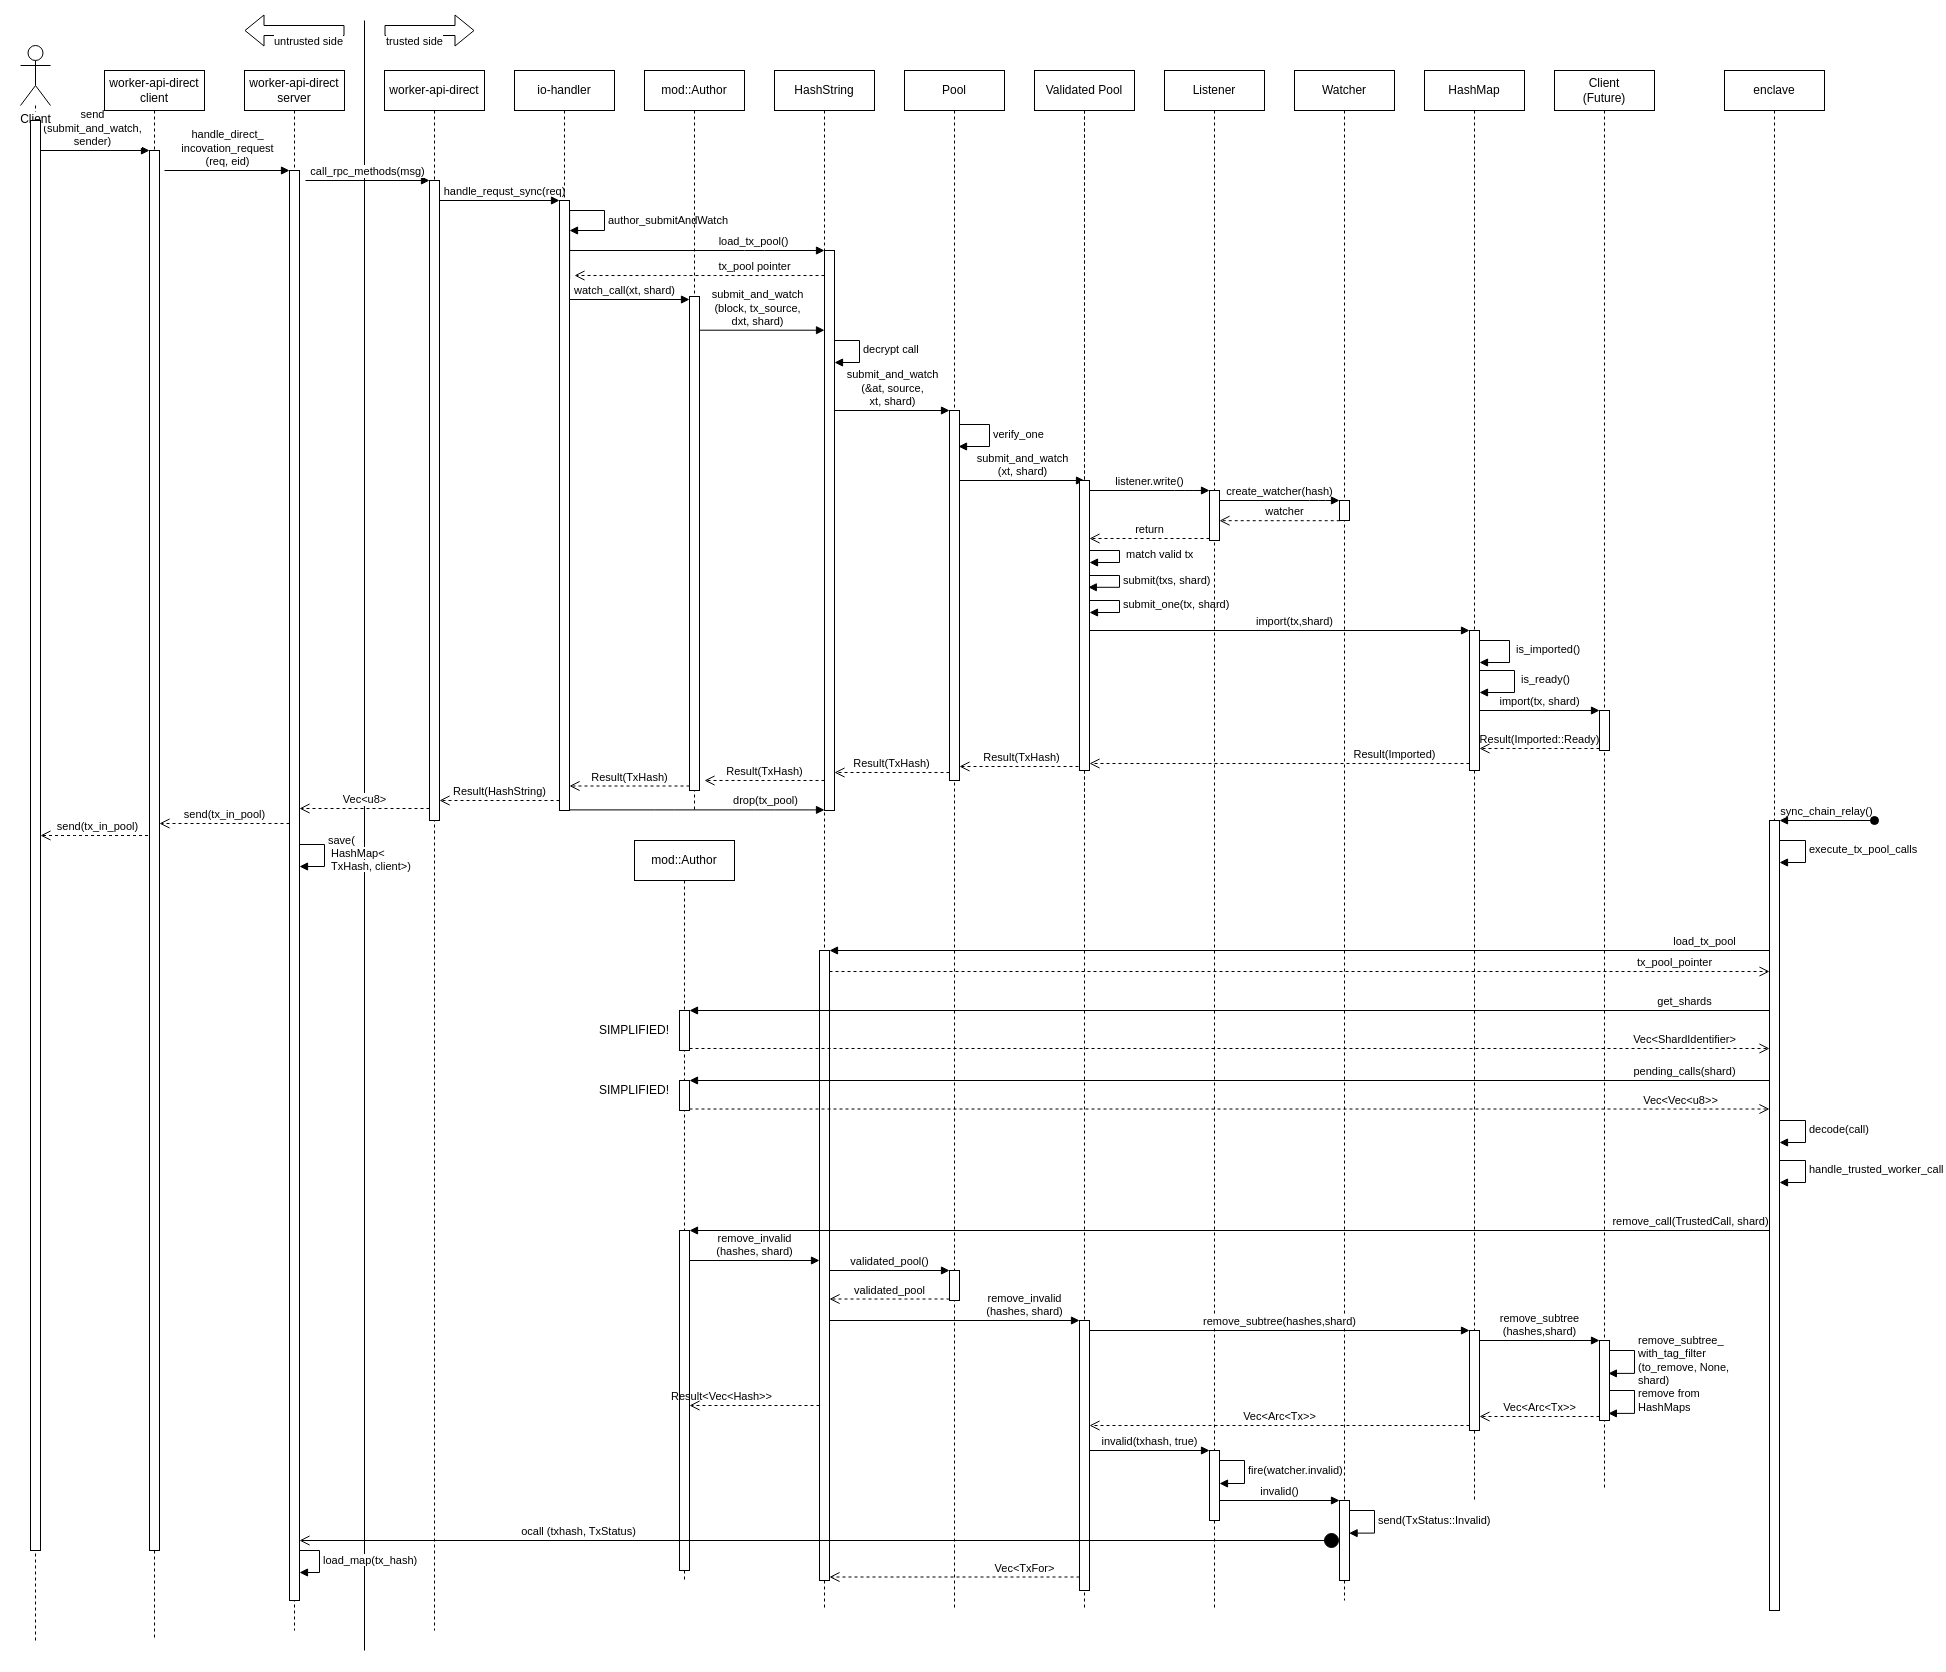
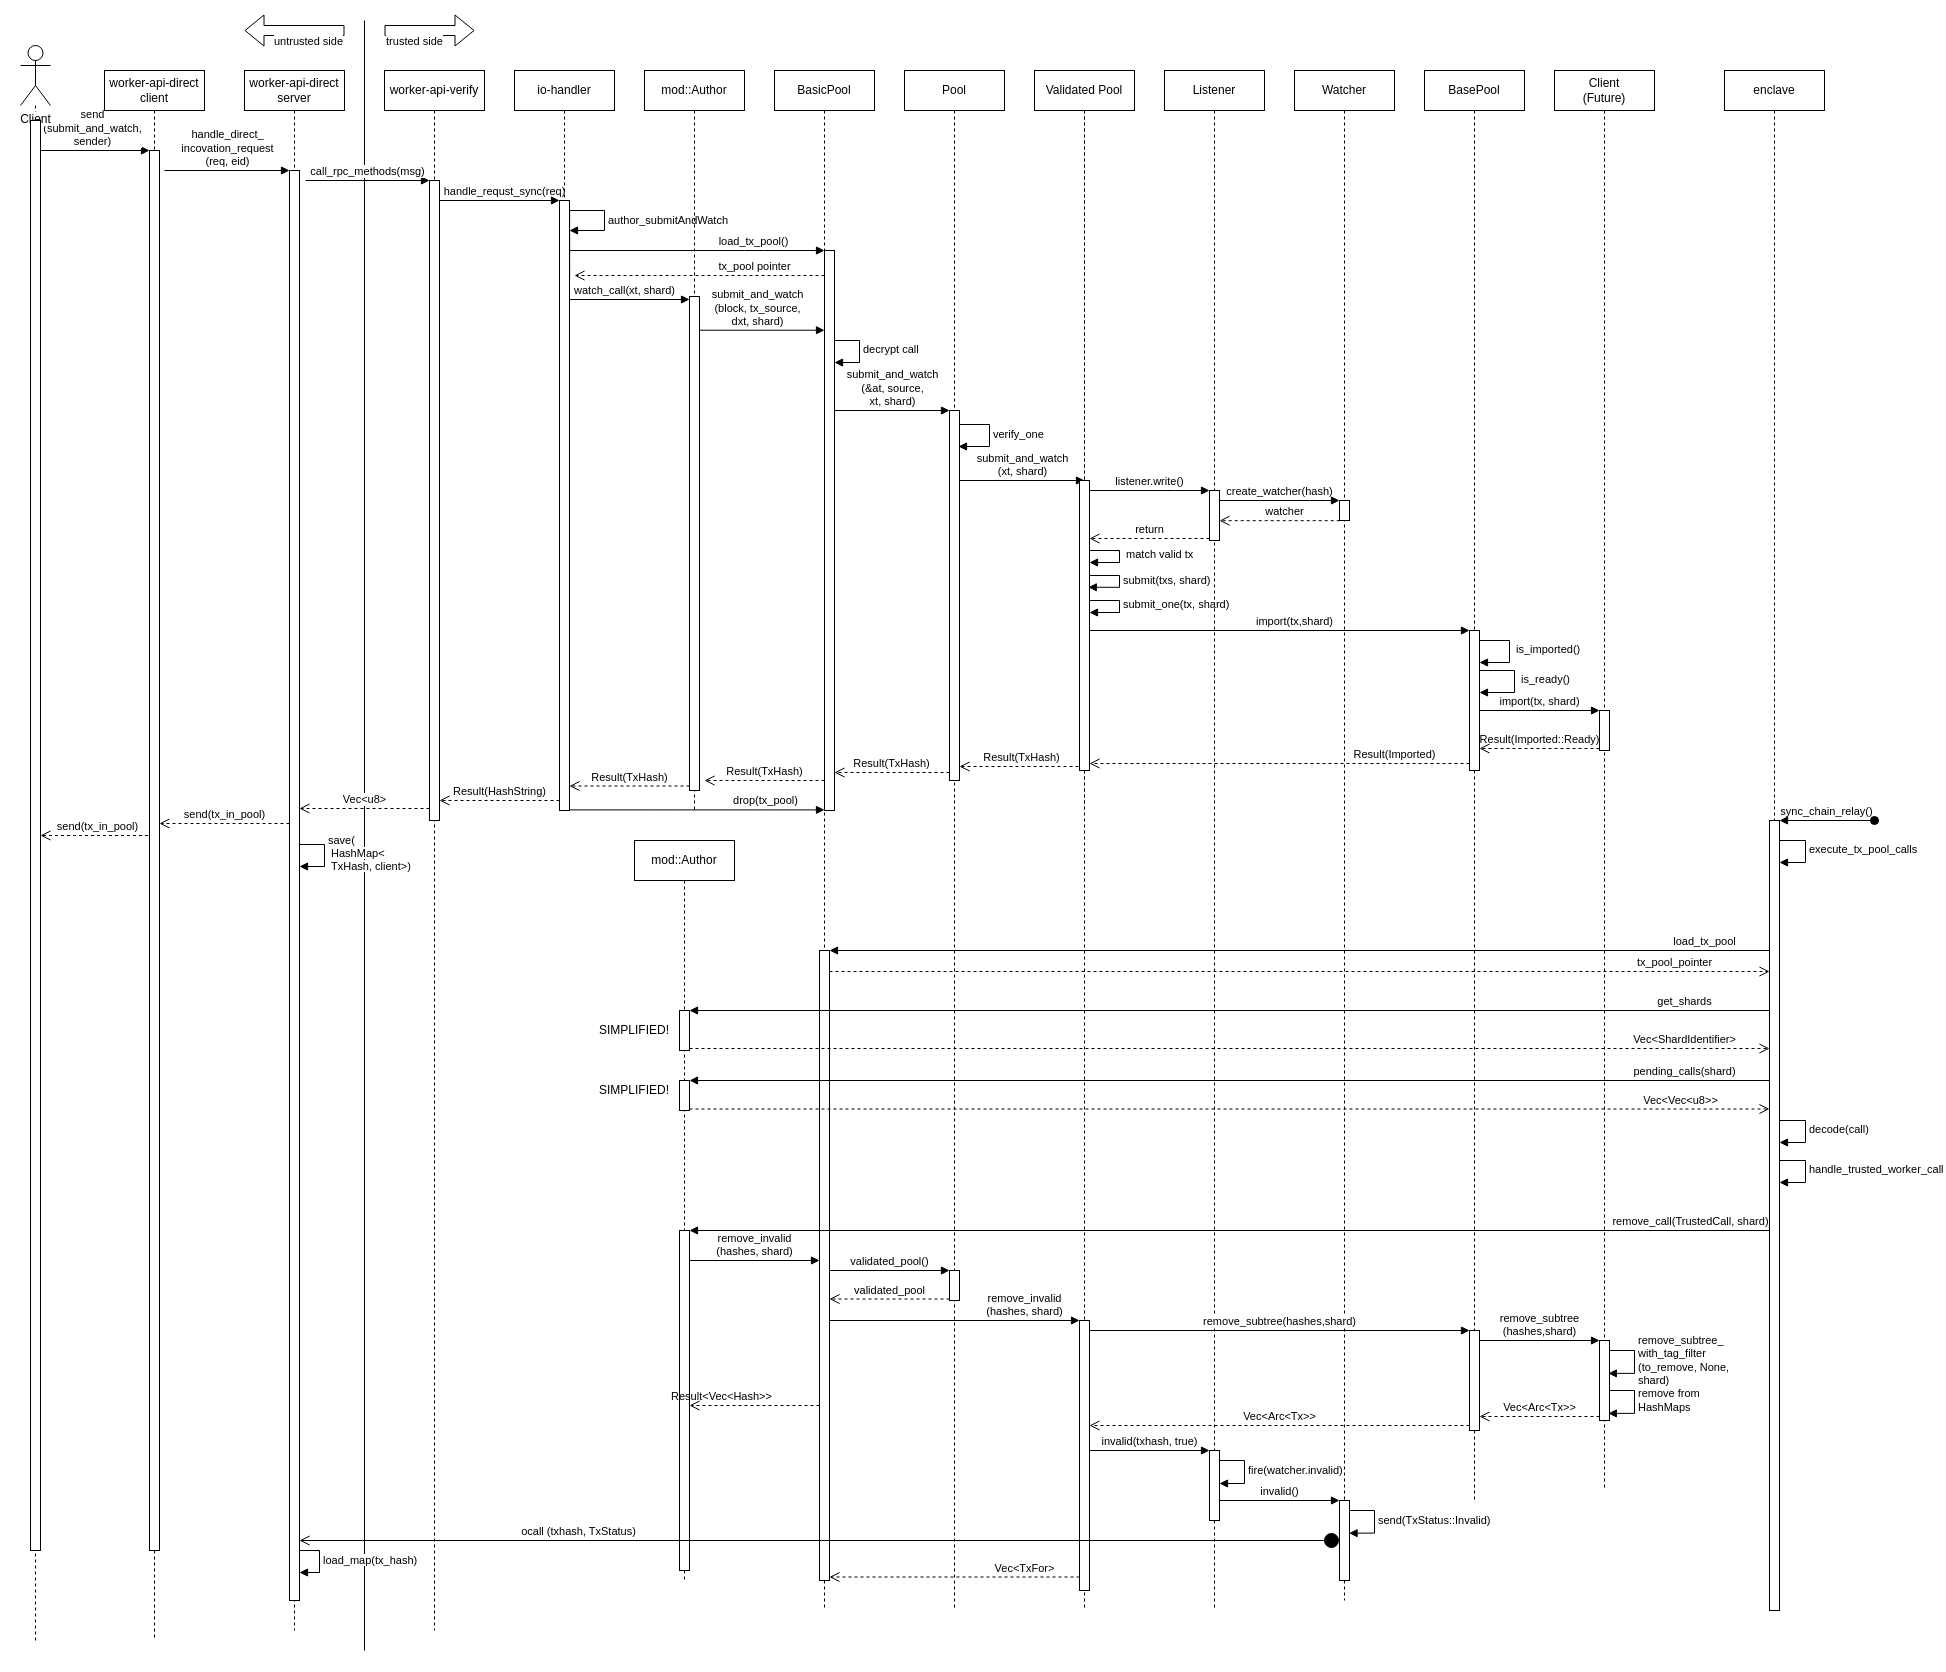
node "worker-api-direct": label "worker-api-direct" -> "worker-api-verify"
node "HashString": label "HashString" -> "BasicPool"
node "HashMap": label "HashMap" -> "BasePool"
